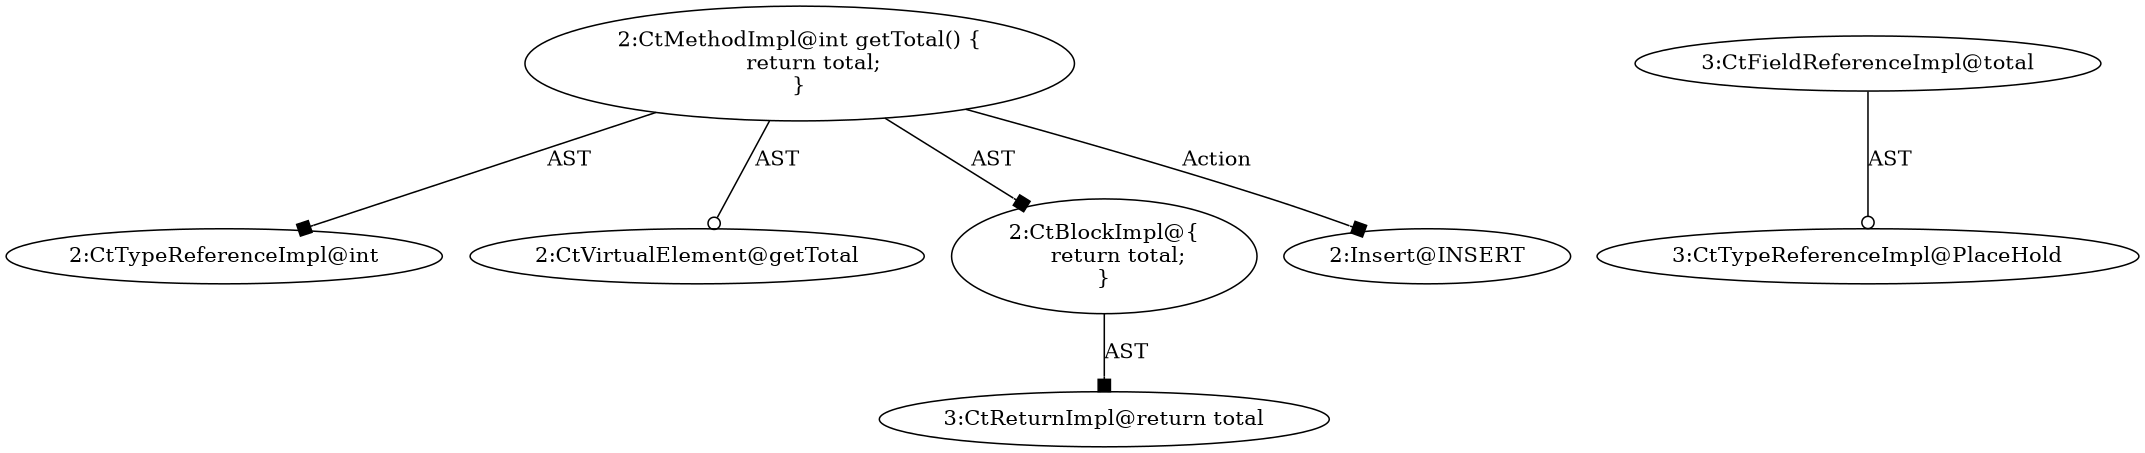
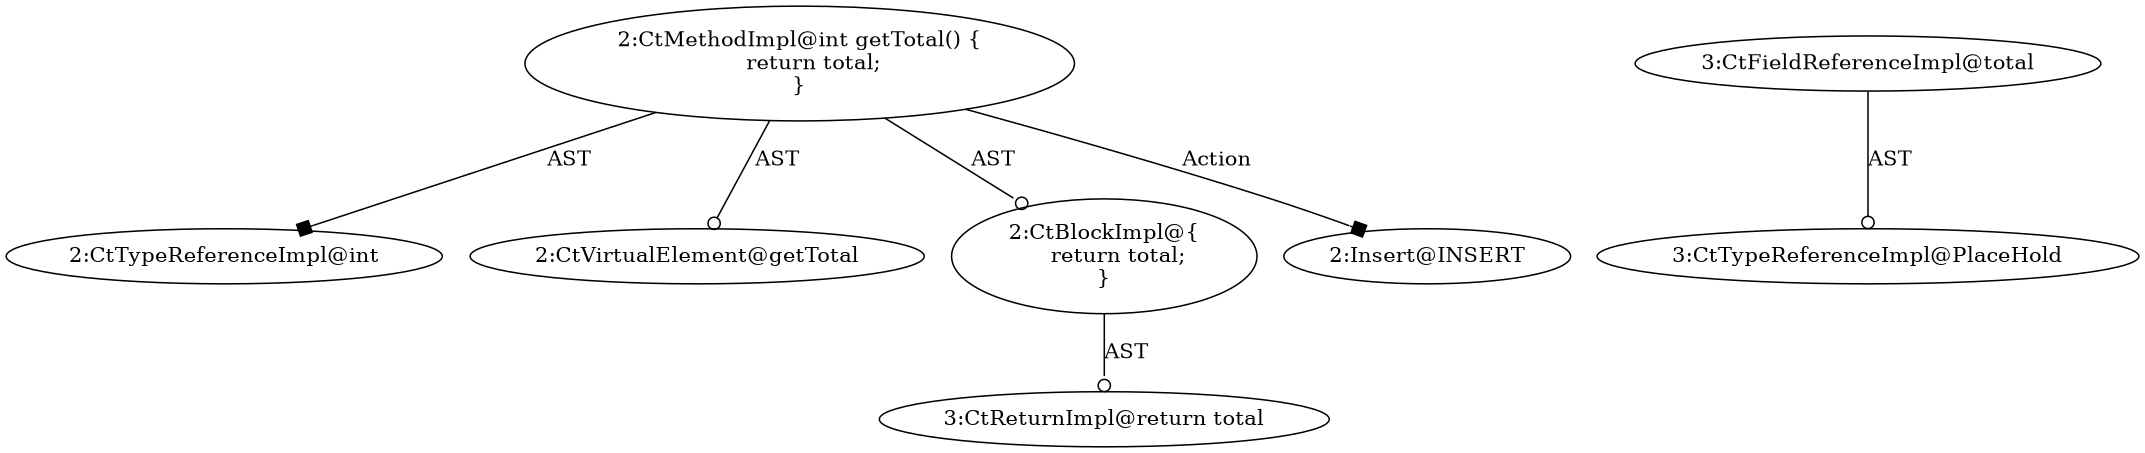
edge "2:CtMethodImpl@int getTotal() { return total; }" -> "2:CtBlockImpl@{ return total; }": arrowhead box -> odot
edge "2:CtBlockImpl@{ return total; }" -> "3:CtReturnImpl@return total": arrowhead box -> odot
